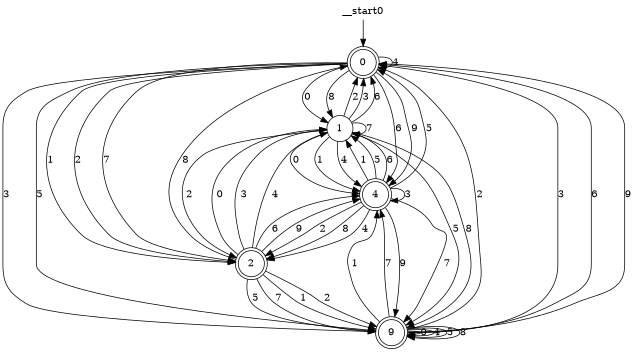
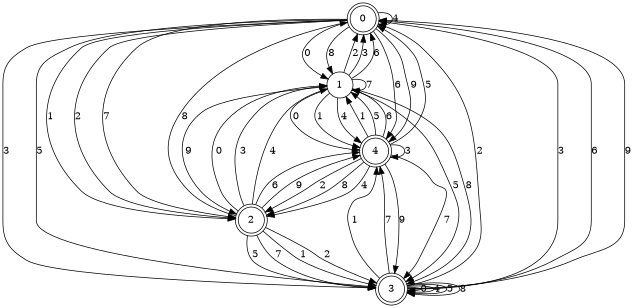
node "__start0": removed
edge "1" -> "2": label "2" -> "9"
node "9": label "9" -> "3"
